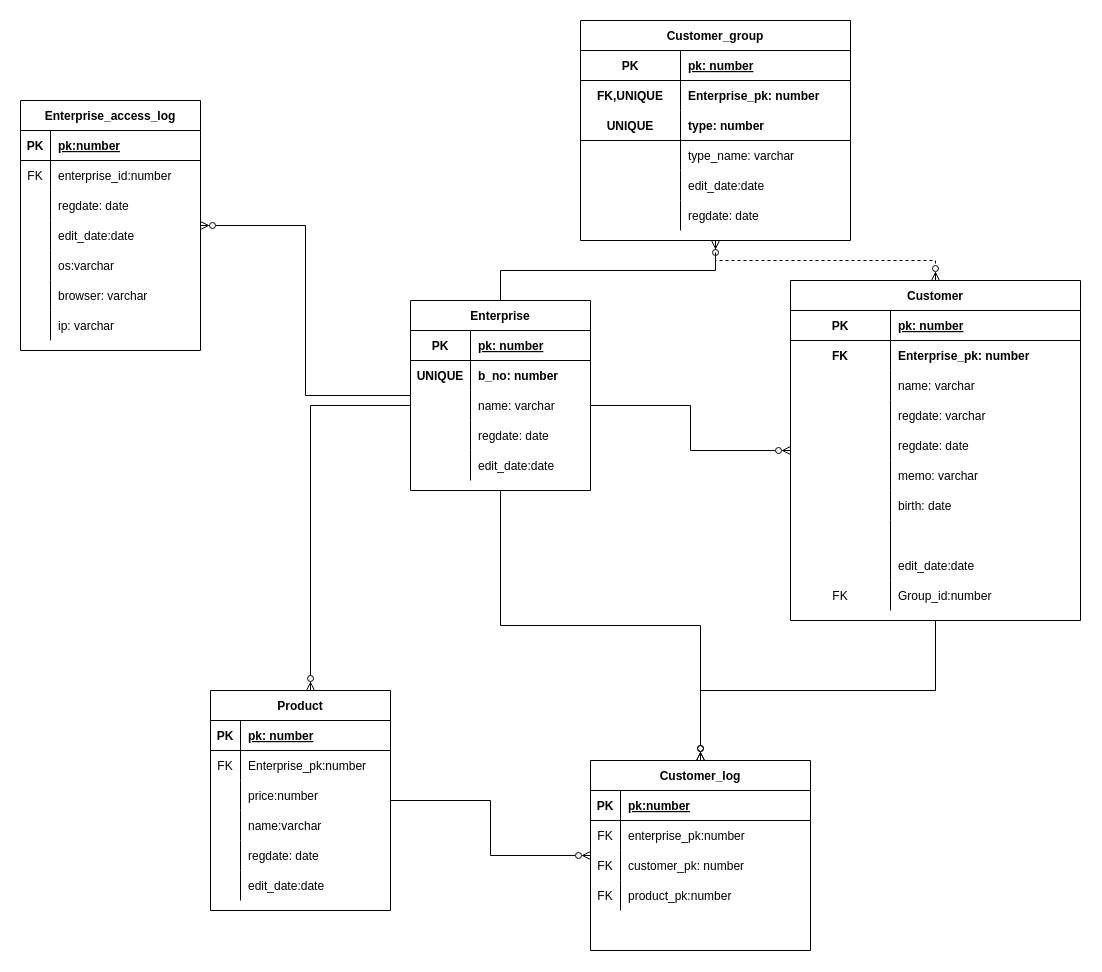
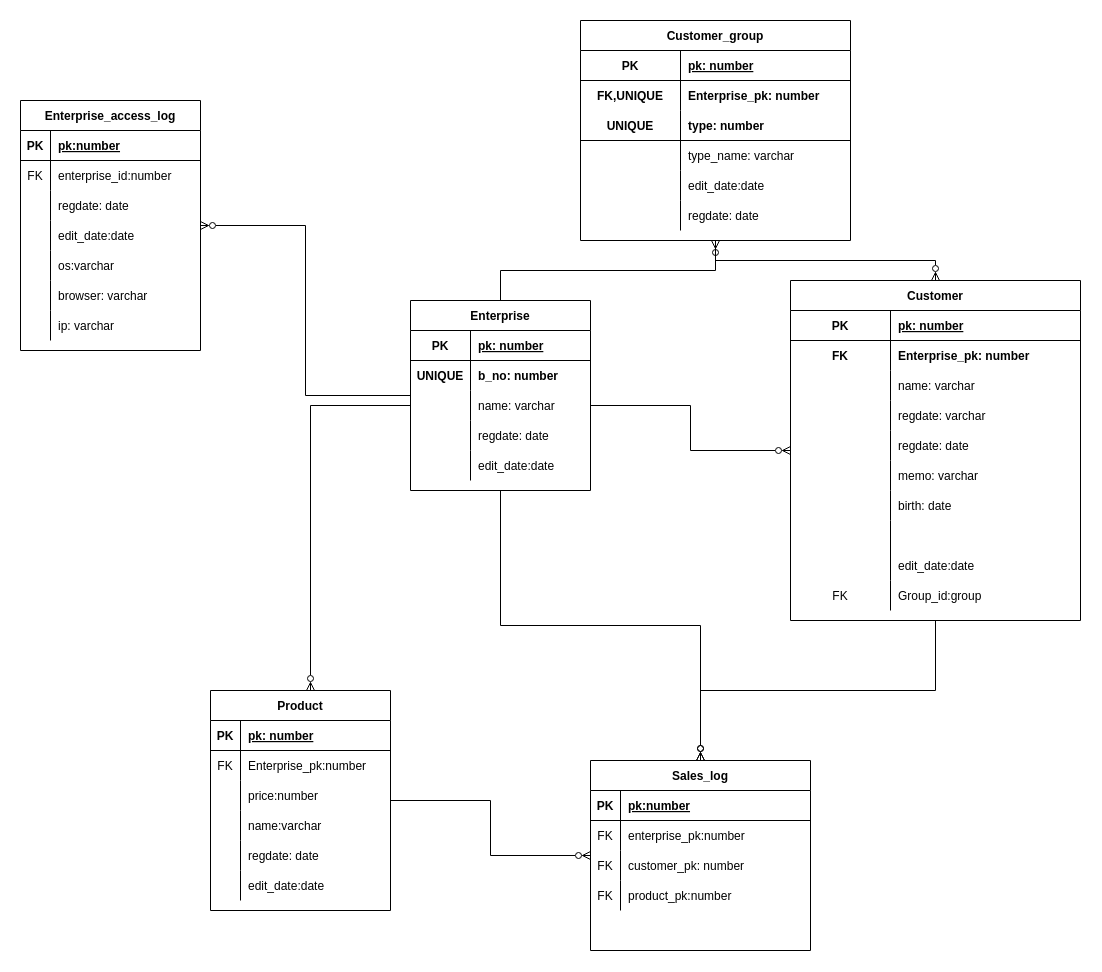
edge "Customer_group" -> "Customer": style dashed -> solid
node "Group_id:number": label "Group_id:number" -> "Group_id:group"
node "Customer_log": label "Customer_log" -> "Sales_log"
